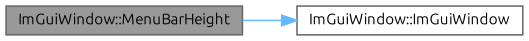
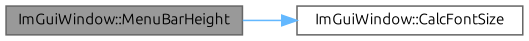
node "ImGuiWindow::ImGuiWindow": label "ImGuiWindow::ImGuiWindow" -> "ImGuiWindow::CalcFontSize"
